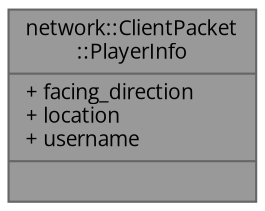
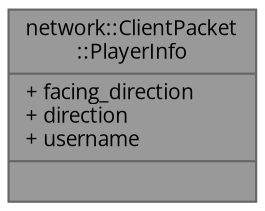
node "network::ClientPacket": text "+ location" -> "+ direction"
